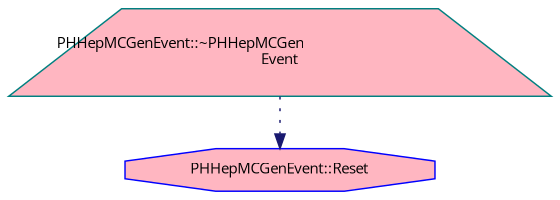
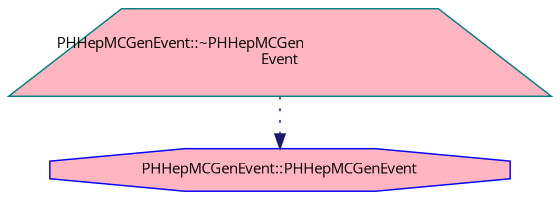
node "PHHepMCGenEvent::Reset": label "PHHepMCGenEvent::Reset" -> "PHHepMCGenEvent::PHHepMCGenEvent"
